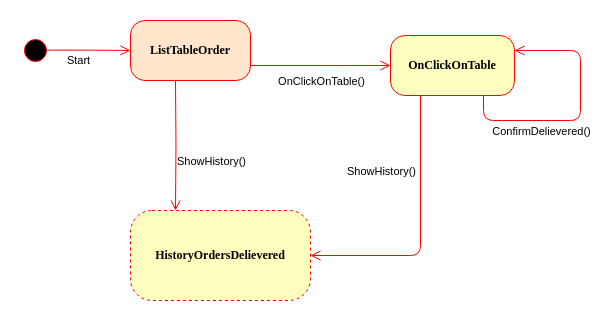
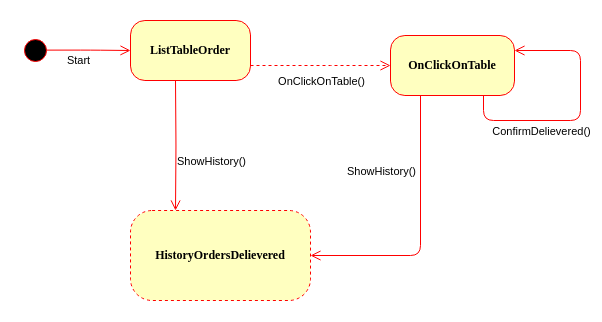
node "ListTableOrder": fillcolor #ffe6cc -> #ffffc0
edge "ListTableOrder" -> "OnClickOnTable": style solid -> dashed
